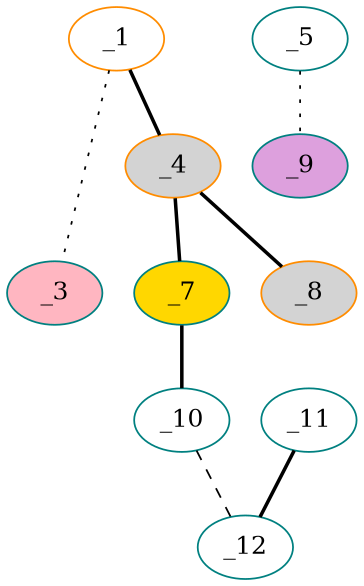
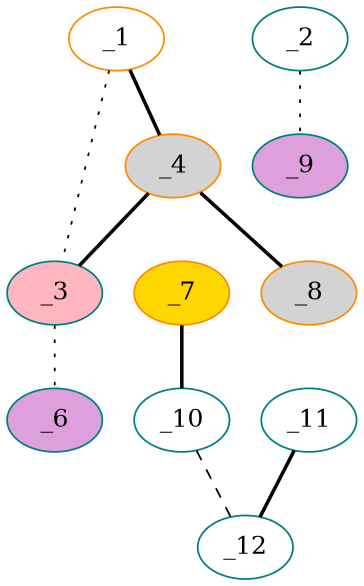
node "_5": label "_5" -> "_2"
edge "_4" -- "_7": now "_4" -- "_3"
node "_7": color teal -> darkorange
node "_6": added
